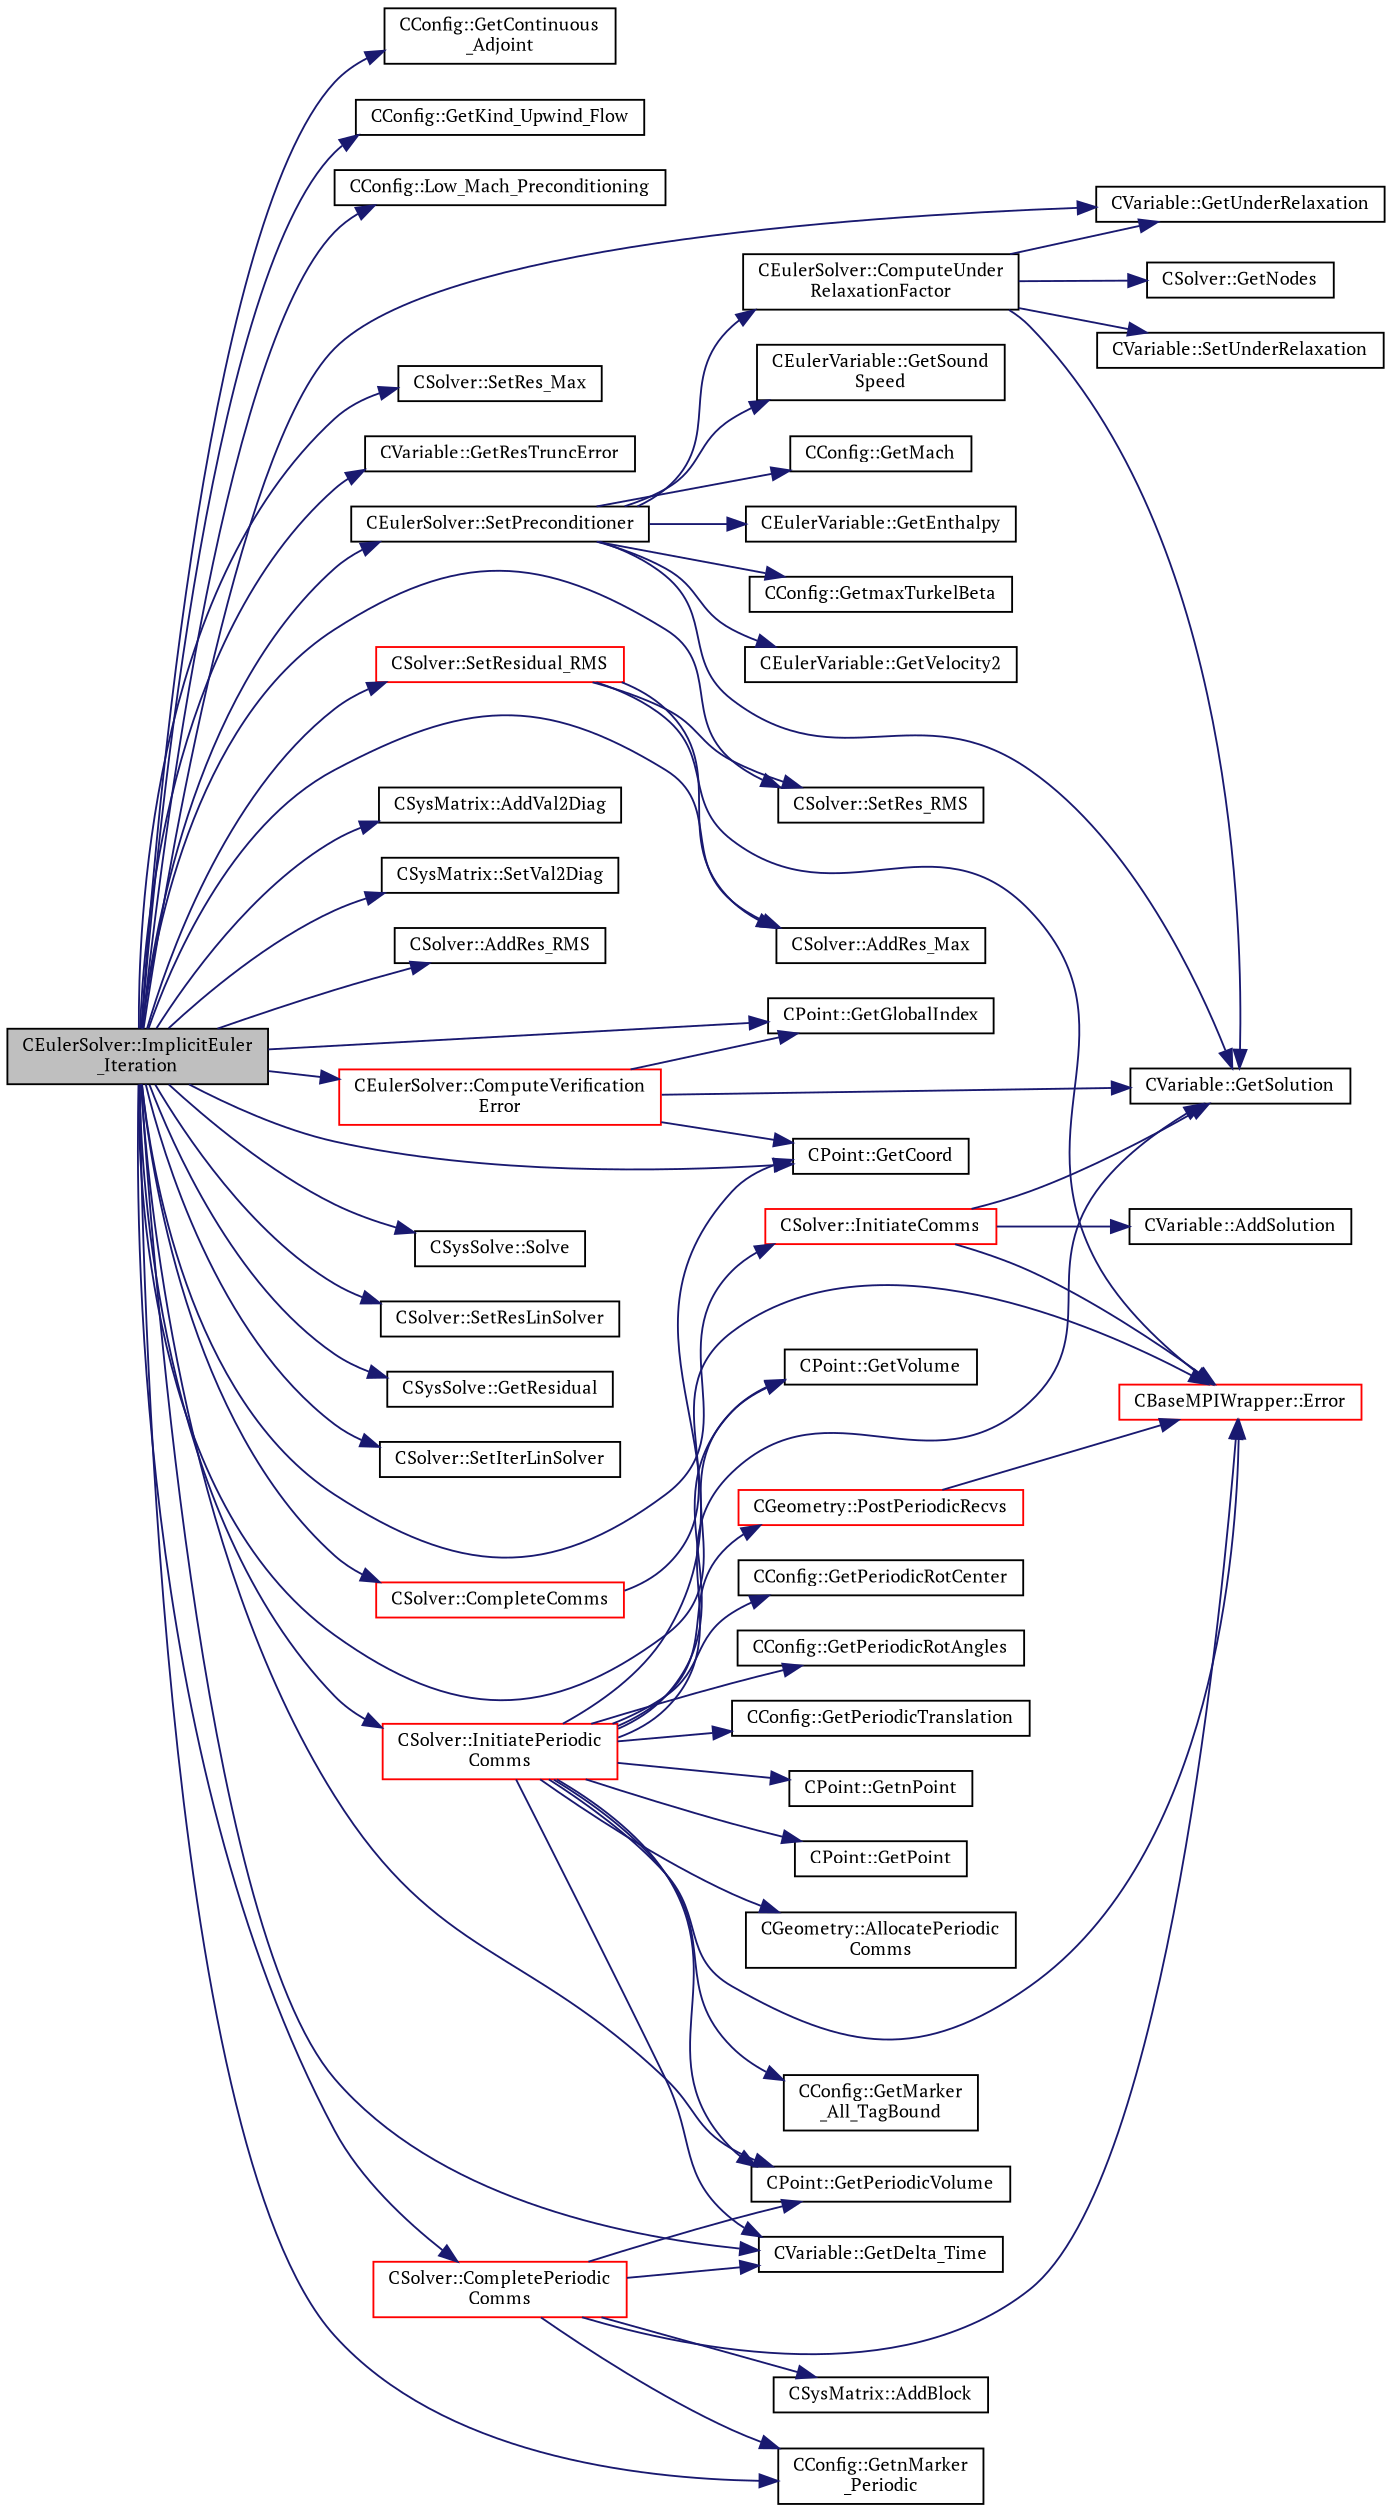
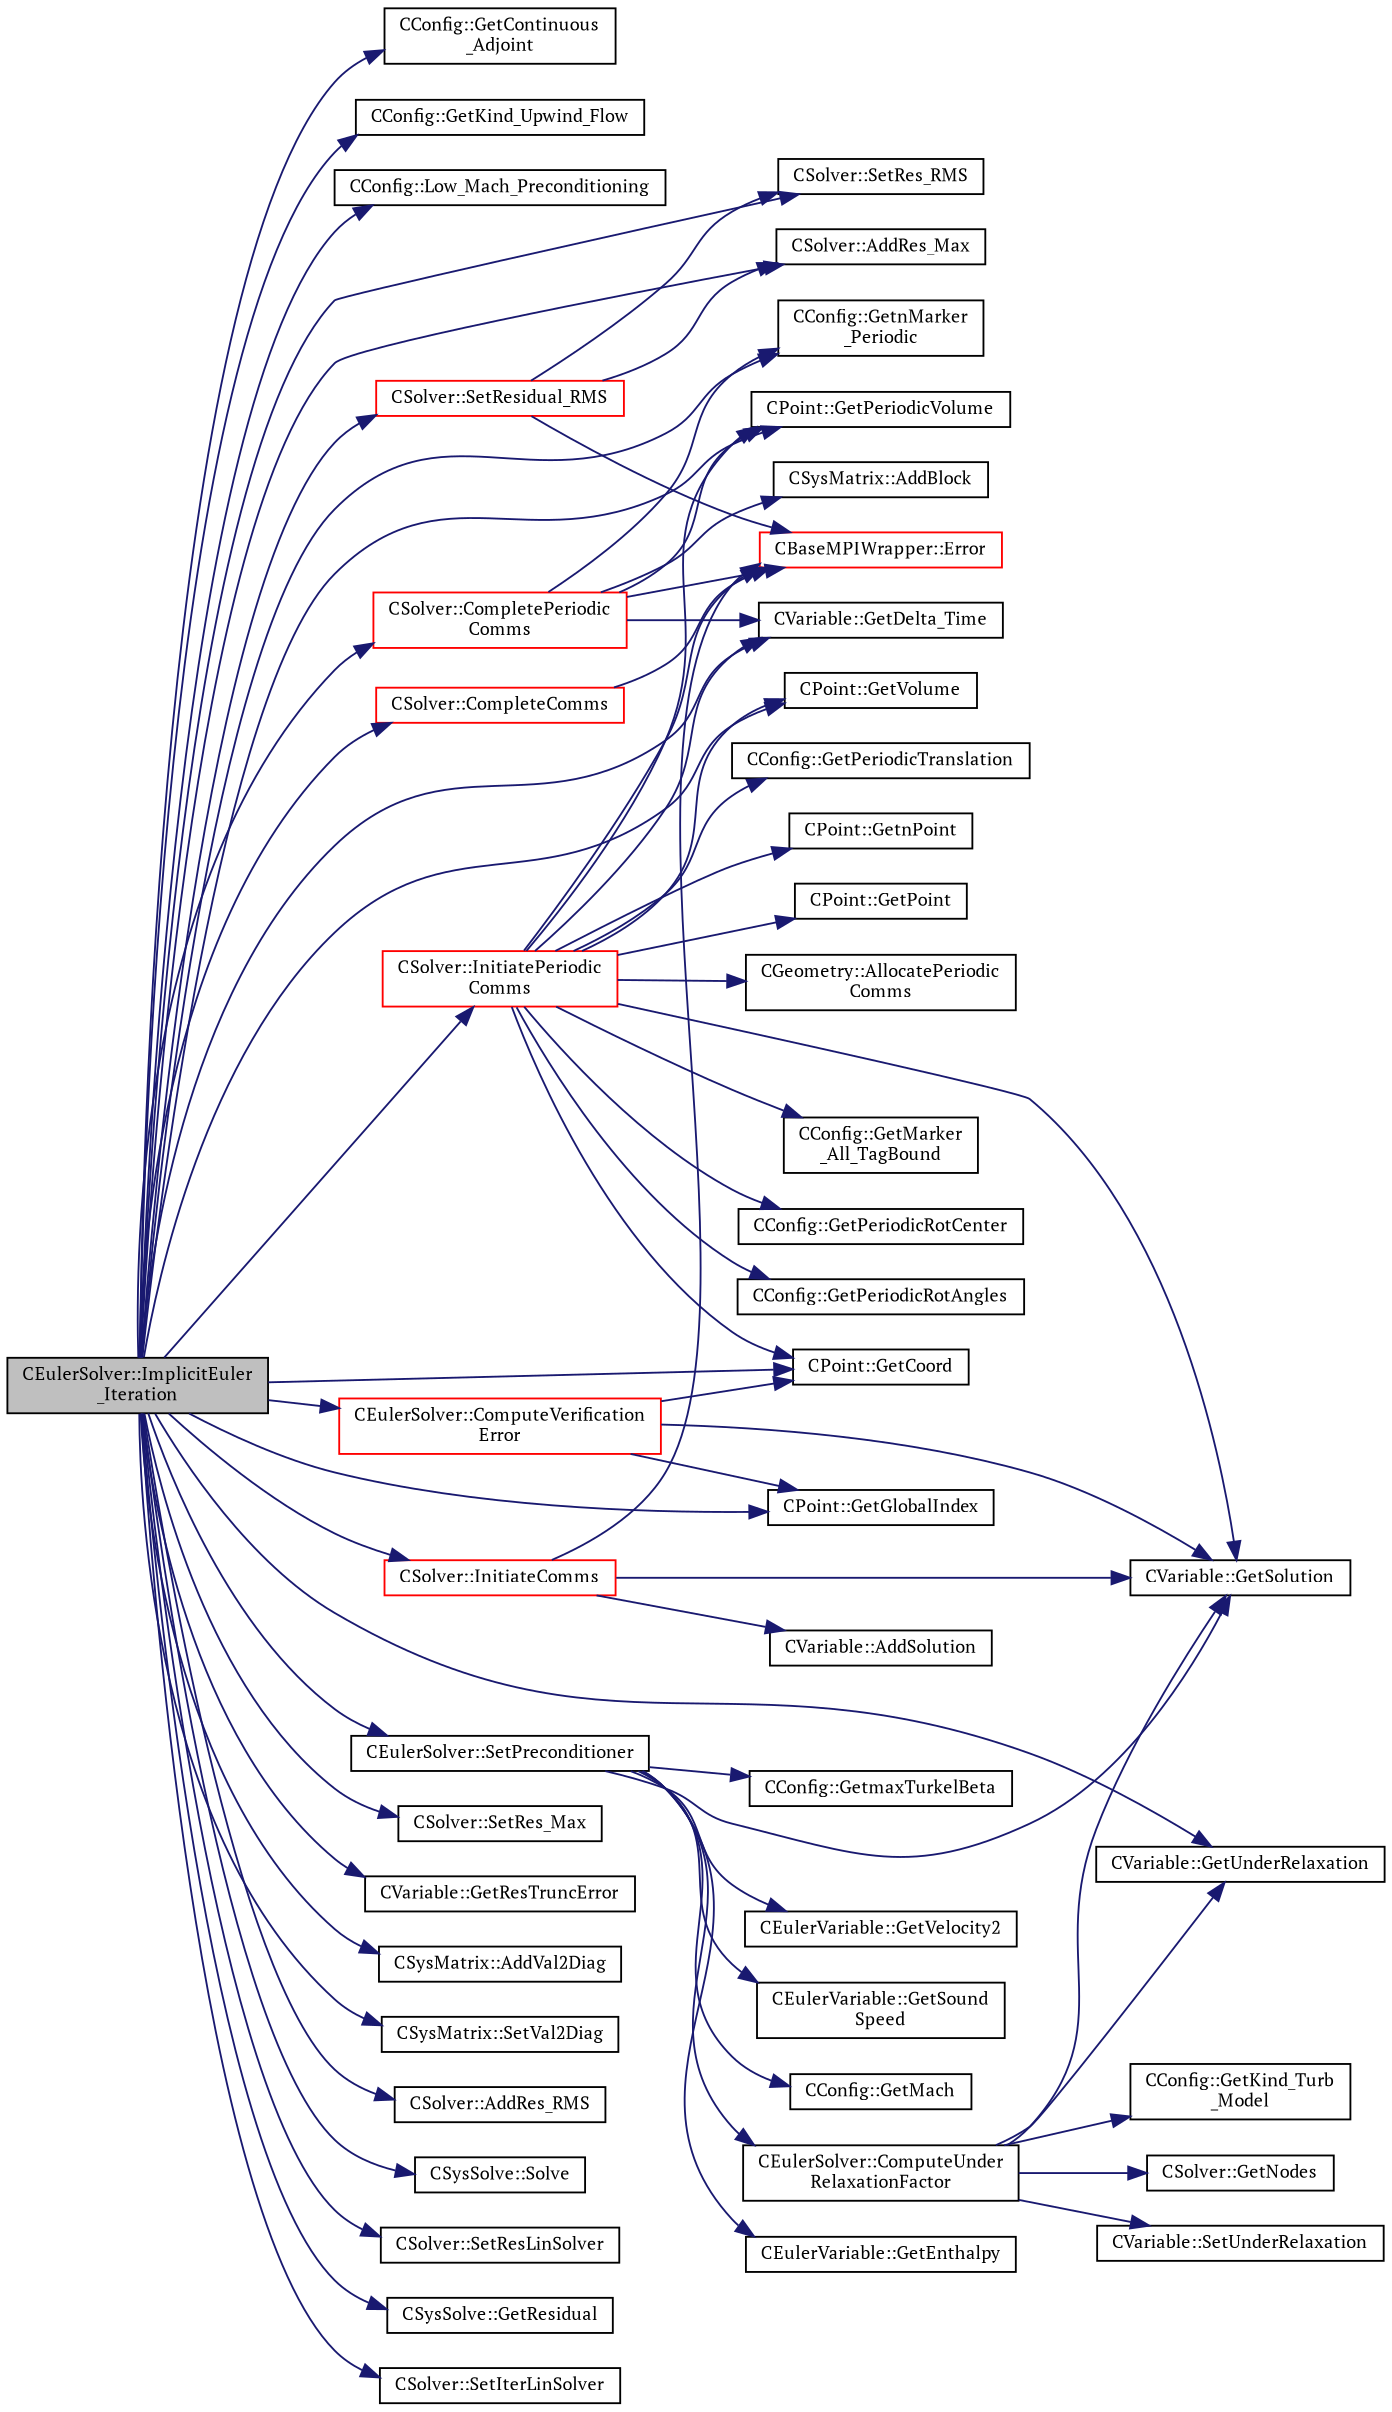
node "CGeometry::PostPeriodicRecvs": removed
node "CConfig::GetKind_Turb _Model": added
